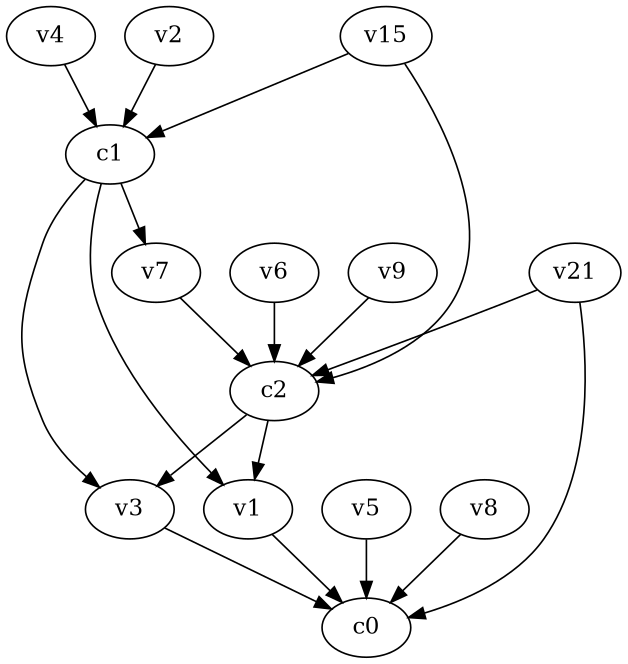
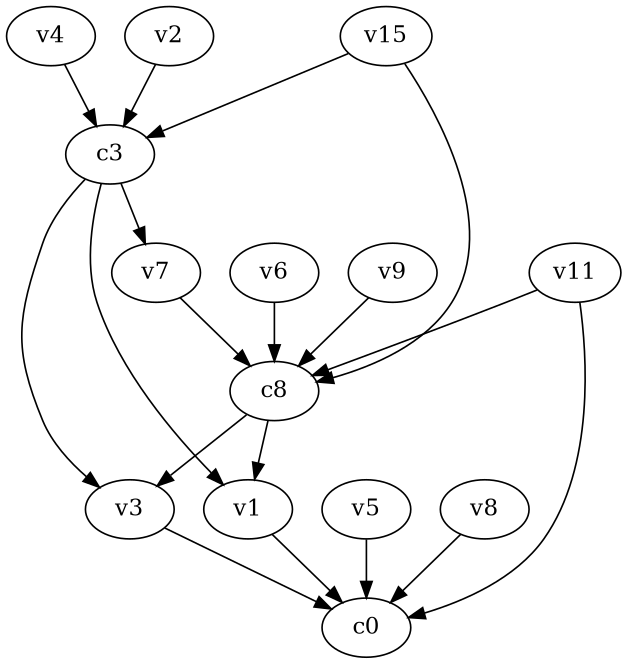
node "c1": label "c1" -> "c3"
node "v21": label "v21" -> "v11"
node "c2": label "c2" -> "c8"
